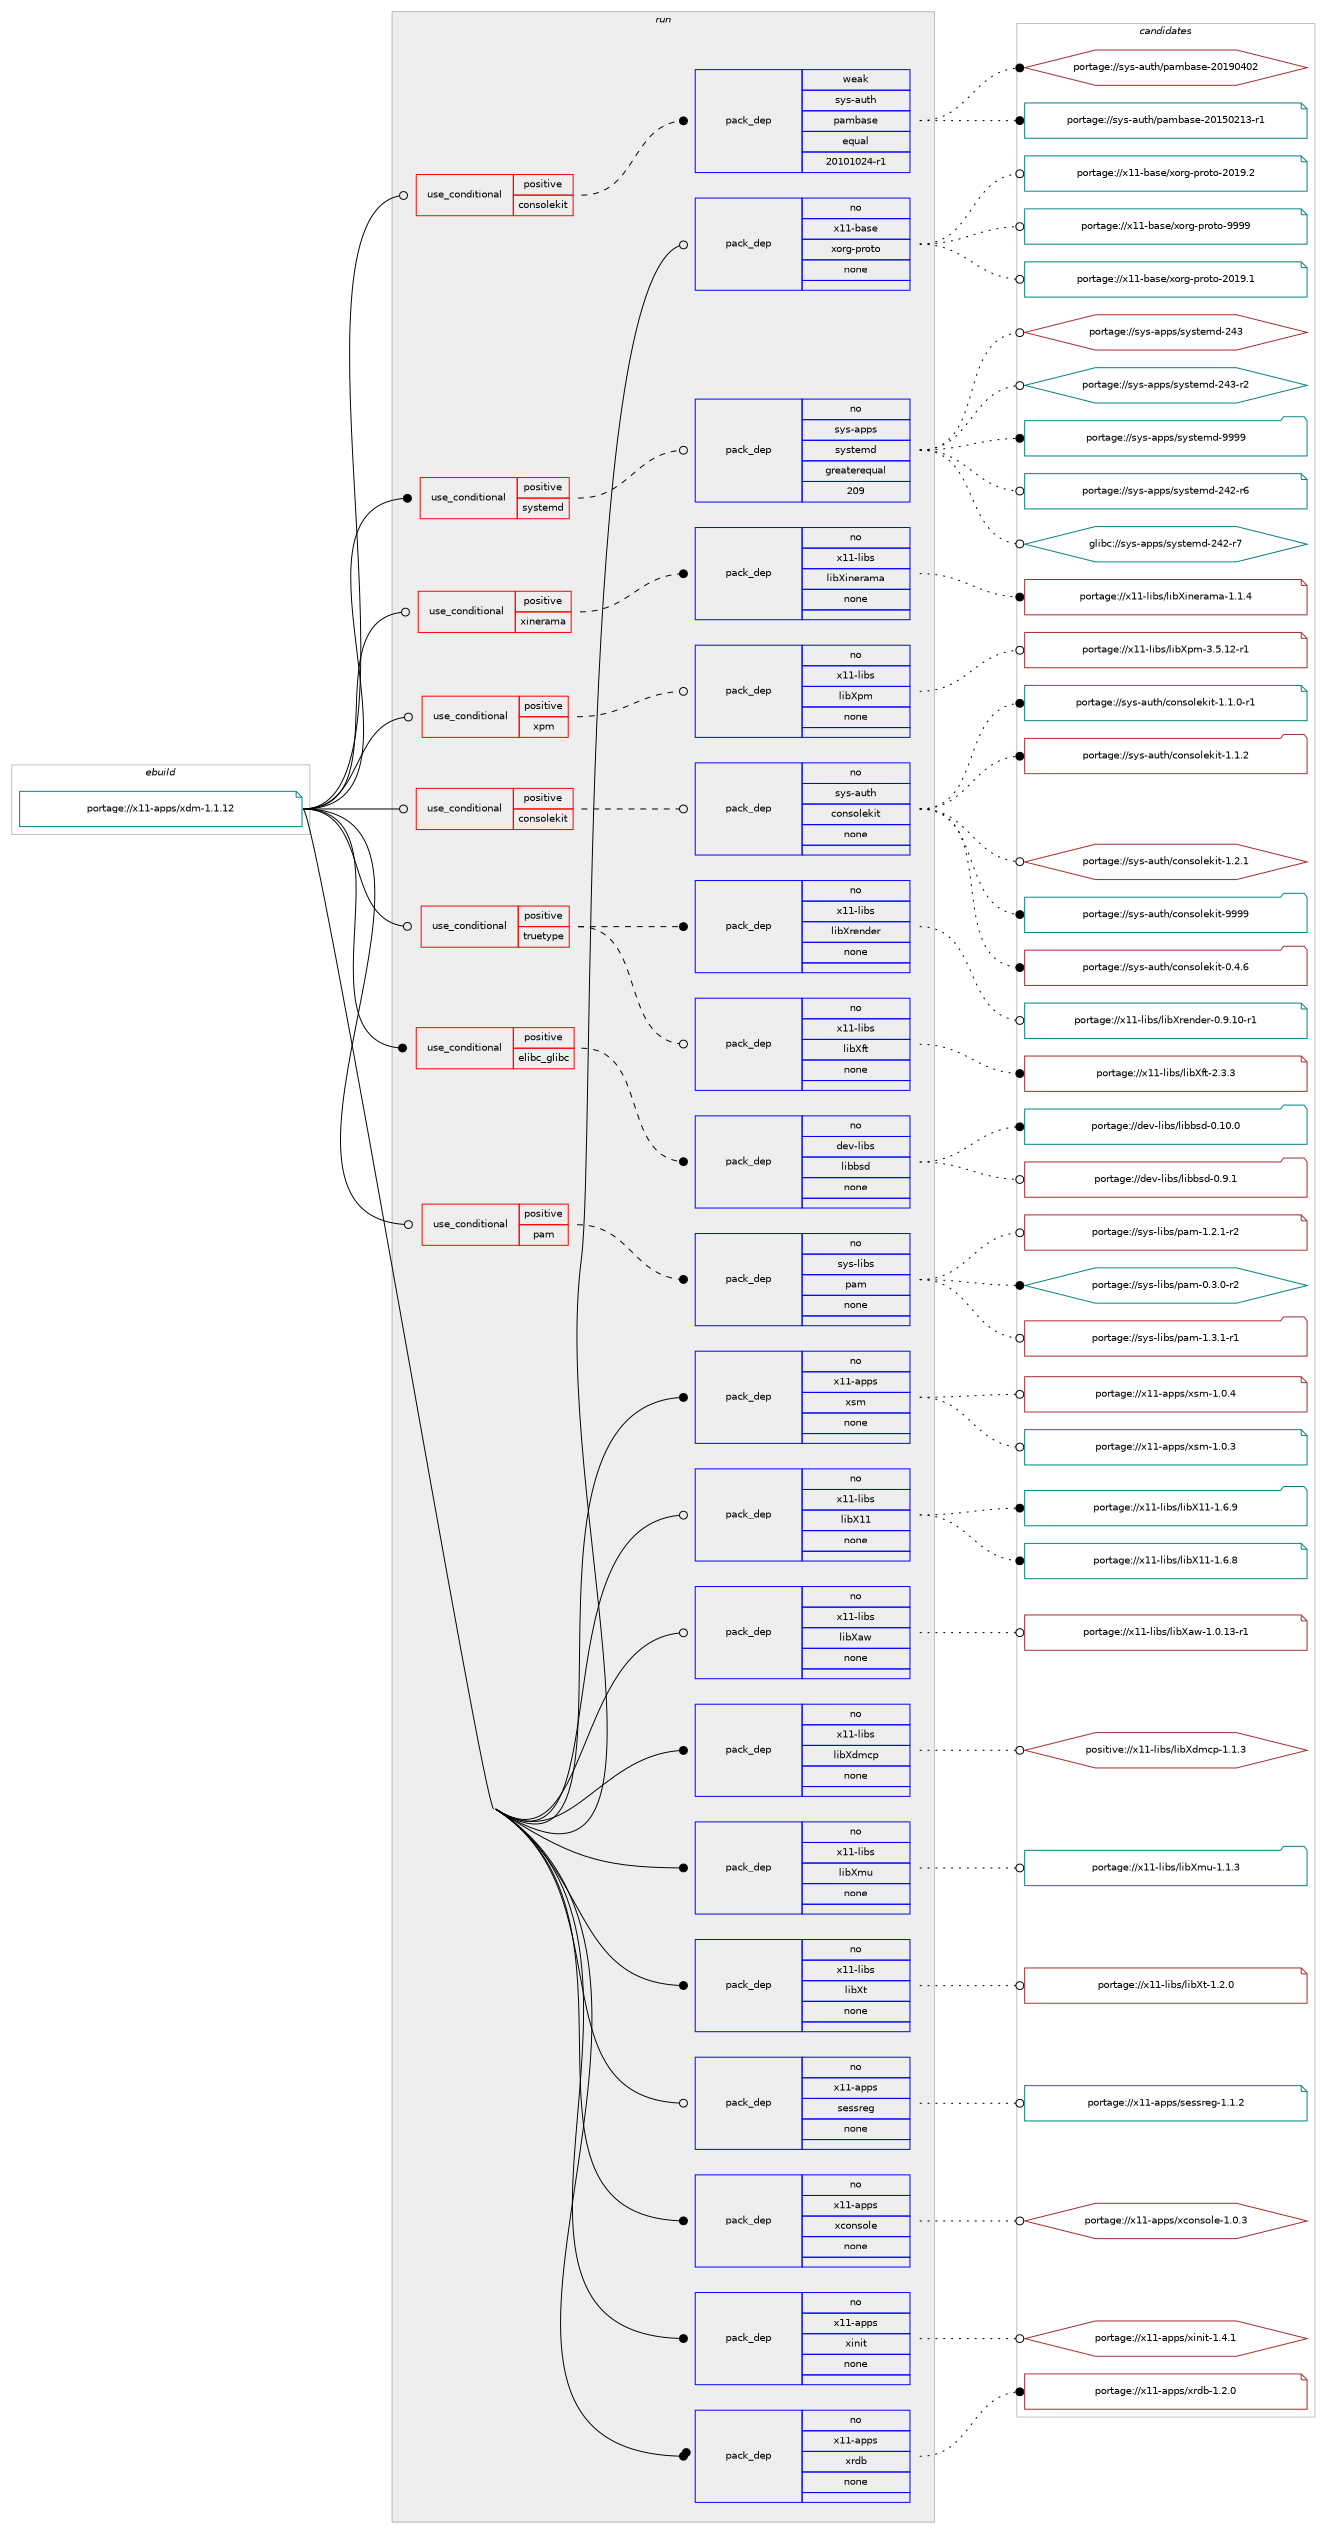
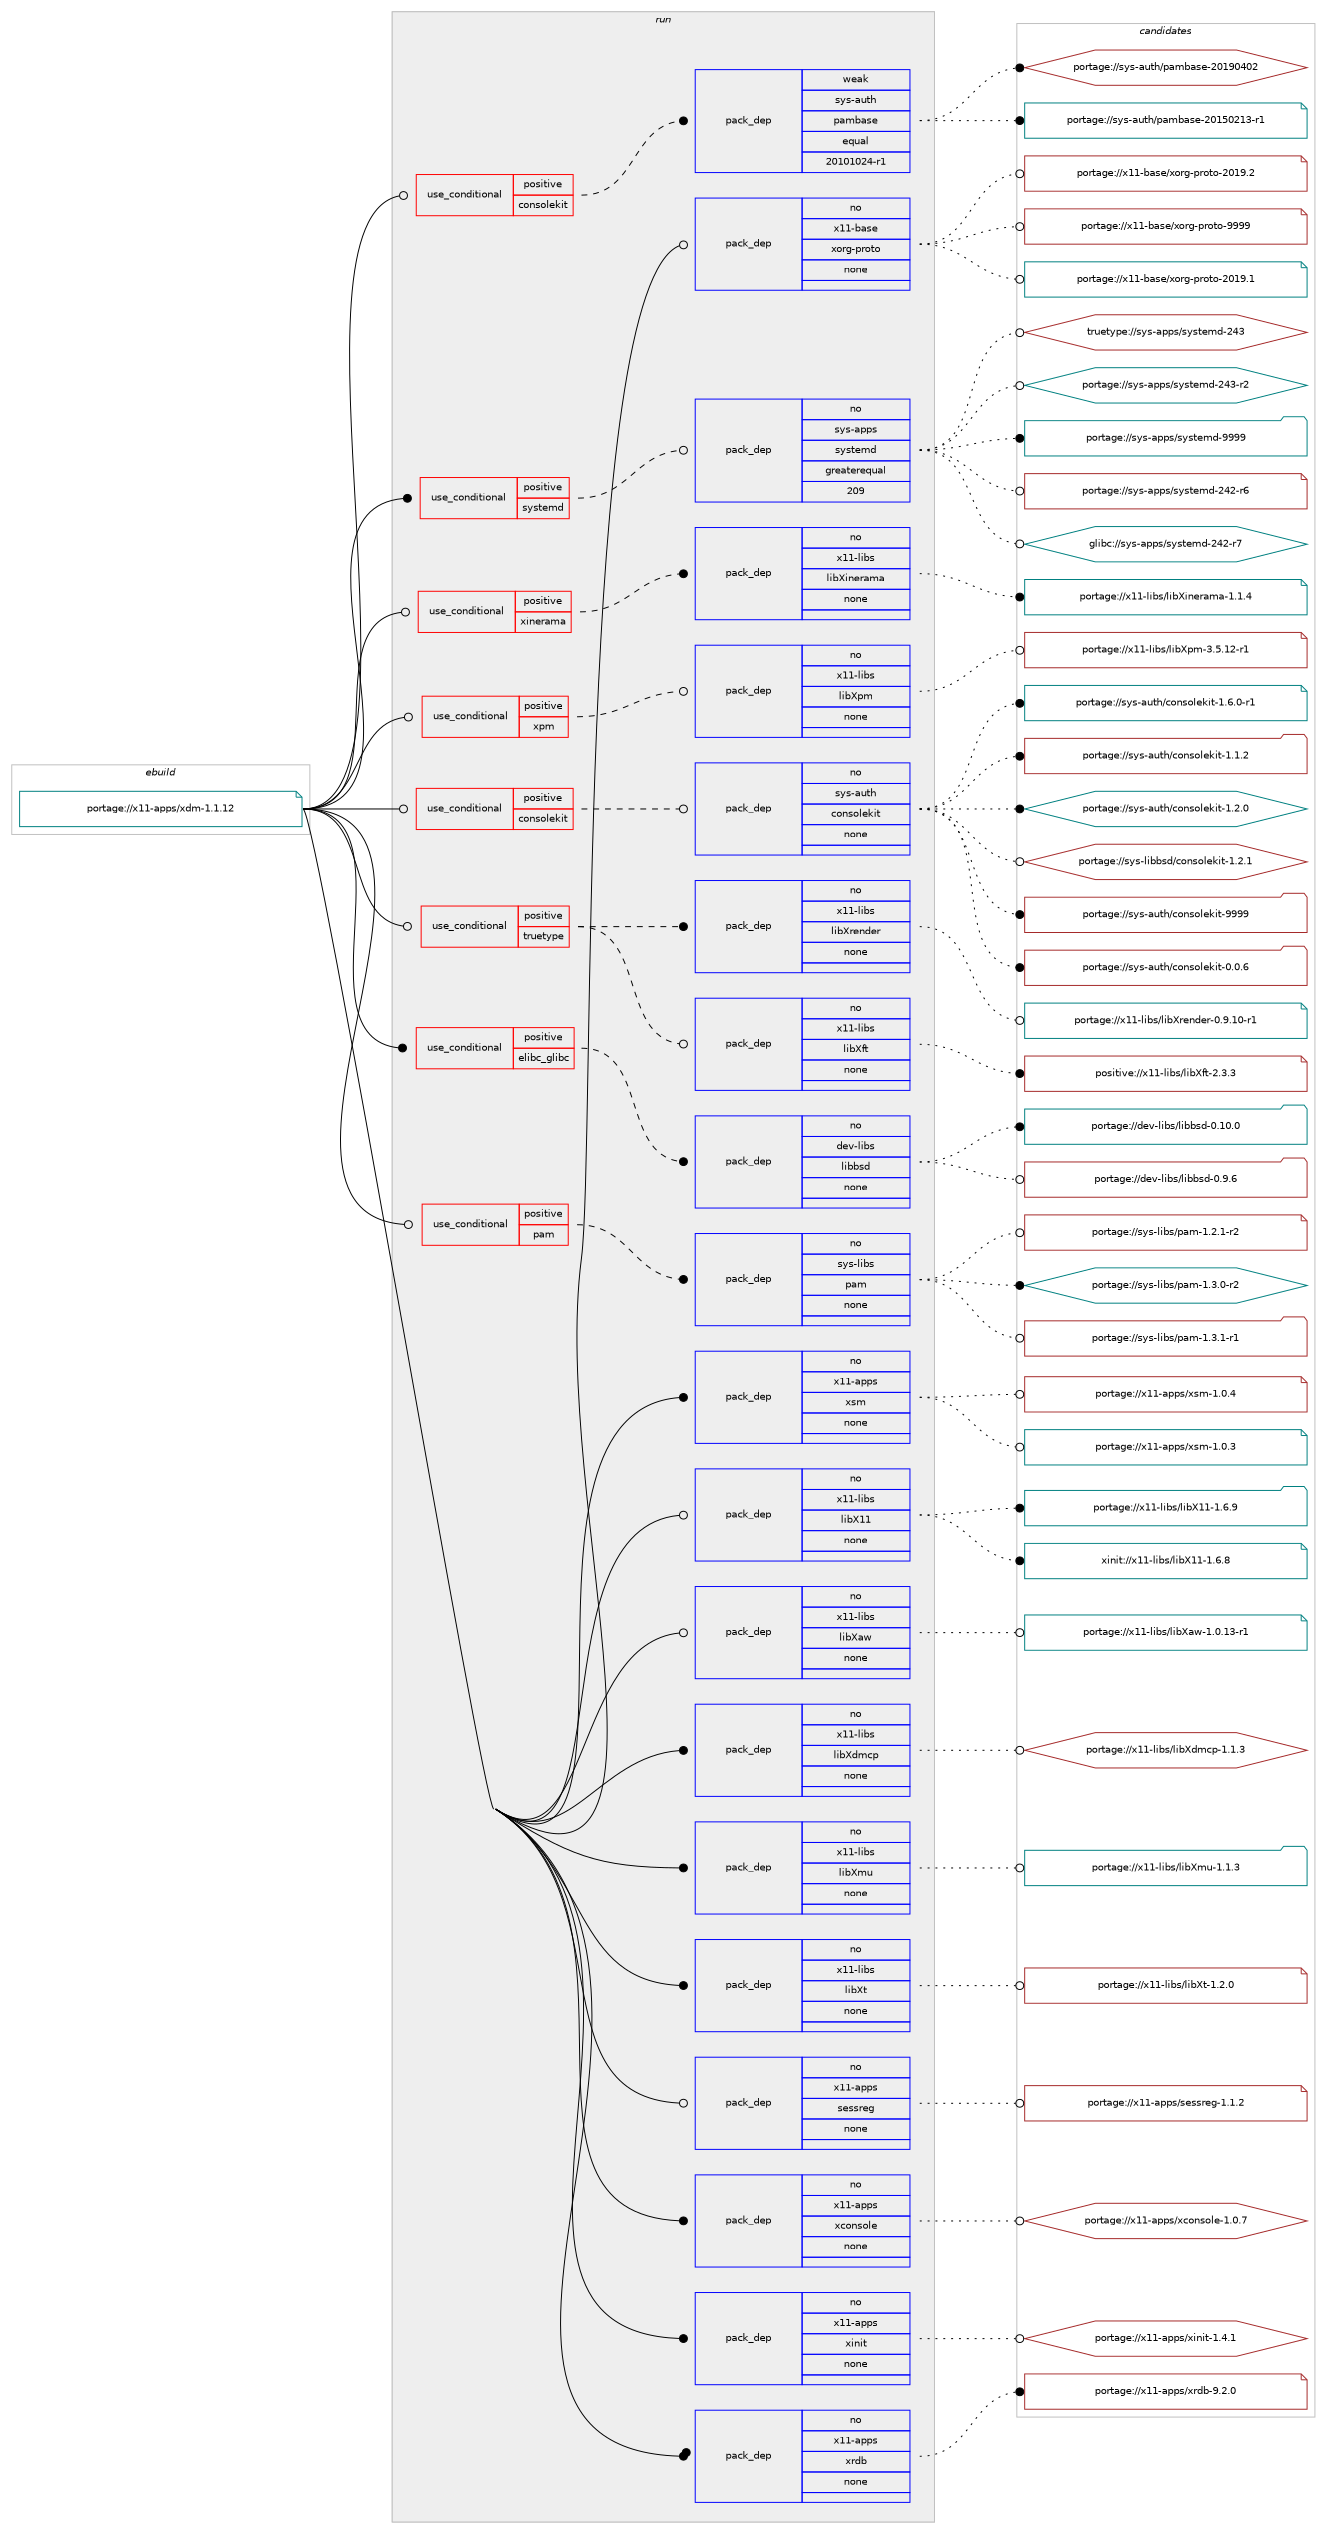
node "portage://x11-base/xorg-proto-2019.2": color teal -> brown
node "portage://x11-base/xorg-proto-9999": color teal -> brown
node "portage://sys-apps/systemd-243": label "portage://sys-apps/systemd-243" -> "truetype://sys-apps/systemd-243"
node "portage://sys-apps/systemd-242-r6": color teal -> brown
node "portage://x11-libs/libXinerama-1.1.4": color brown -> teal
node "portage://sys-auth/consolekit-1.1.0-r1": label "portage://sys-auth/consolekit-1.1.0-r1" -> "portage://sys-auth/consolekit-1.6.0-r1"
node "portage://sys-auth/consolekit-1.2.0": added
node "portage://sys-auth/consolekit-1.2.1": label "portage://sys-auth/consolekit-1.2.1" -> "portage://sys-libbsd/consolekit-1.2.1"
node "portage://sys-auth/consolekit-9999": color teal -> brown
node "portage://sys-auth/consolekit-0.4.6": label "portage://sys-auth/consolekit-0.4.6" -> "portage://sys-auth/consolekit-0.0.6"
node "portage://x11-libs/libXft-2.3.3": label "portage://x11-libs/libXft-2.3.3" -> "positive://x11-libs/libXft-2.3.3"
node "portage://dev-libs/libbsd-0.9.1": label "portage://dev-libs/libbsd-0.9.1" -> "portage://dev-libs/libbsd-0.9.6"
node "portage://sys-libs/pam-0.3.0-r2": label "portage://sys-libs/pam-0.3.0-r2" -> "portage://sys-libs/pam-1.3.0-r2"
node "portage://x11-libs/libX11-1.6.8": label "portage://x11-libs/libX11-1.6.8" -> "xinit://x11-libs/libX11-1.6.8"
node "portage://x11-libs/libXaw-1.0.13-r1": color brown -> teal
node "positive://x11-libs/libXdmcp-1.1.3": label "positive://x11-libs/libXdmcp-1.1.3" -> "portage://x11-libs/libXdmcp-1.1.3"
node "portage://x11-apps/sessreg-1.1.2": color teal -> brown
node "portage://x11-apps/xconsole-1.0.3": label "portage://x11-apps/xconsole-1.0.3" -> "portage://x11-apps/xconsole-1.0.7"
node "portage://x11-apps/xrdb-1.2.0": label "portage://x11-apps/xrdb-1.2.0" -> "portage://x11-apps/xrdb-9.2.0"
